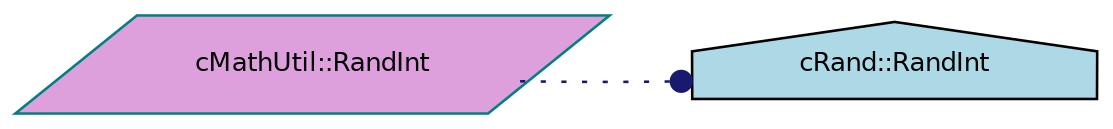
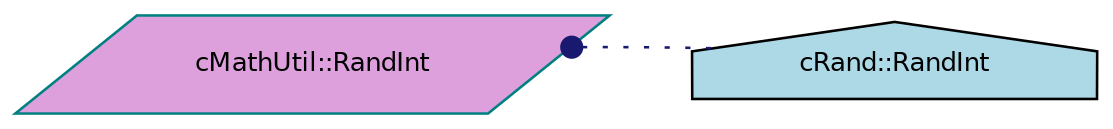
edge "cMathUtil::RandInt" -> "cRand::RandInt": reversed
